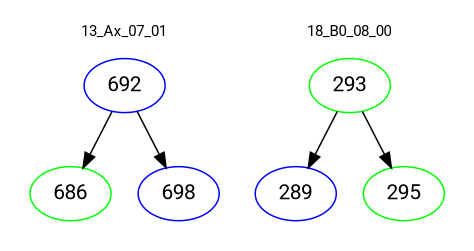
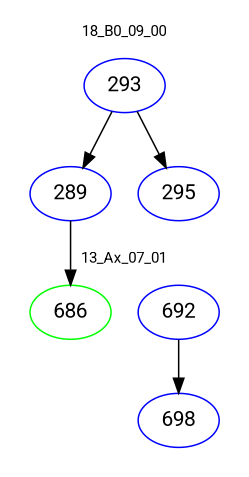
cluster "18_B0_08_00": label "18_B0_08_00" -> "18_B0_09_00"
node "293": color green -> blue
edge "692" -> "686": now "289" -> "686"
node "295": color green -> blue
